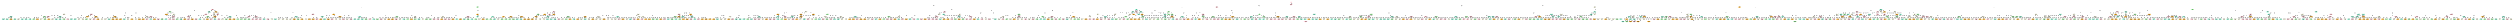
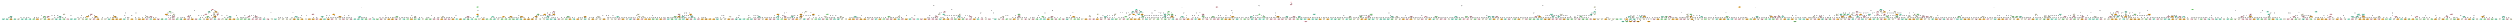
node "p_{0,744}": fillcolor orange -> aquamarine
